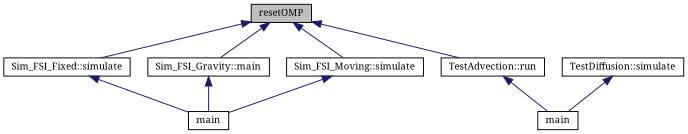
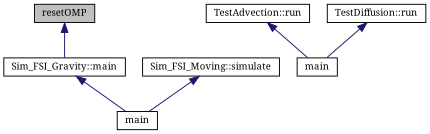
edge "TestAdvection::run" -> "resetOMP": removed
edge "Sim_FSI_Moving::simulate" -> "resetOMP": removed
node "Sim_FSI_Fixed::simulate": removed
node "TestDiffusion::simulate": label "TestDiffusion::simulate" -> "TestDiffusion::run"
